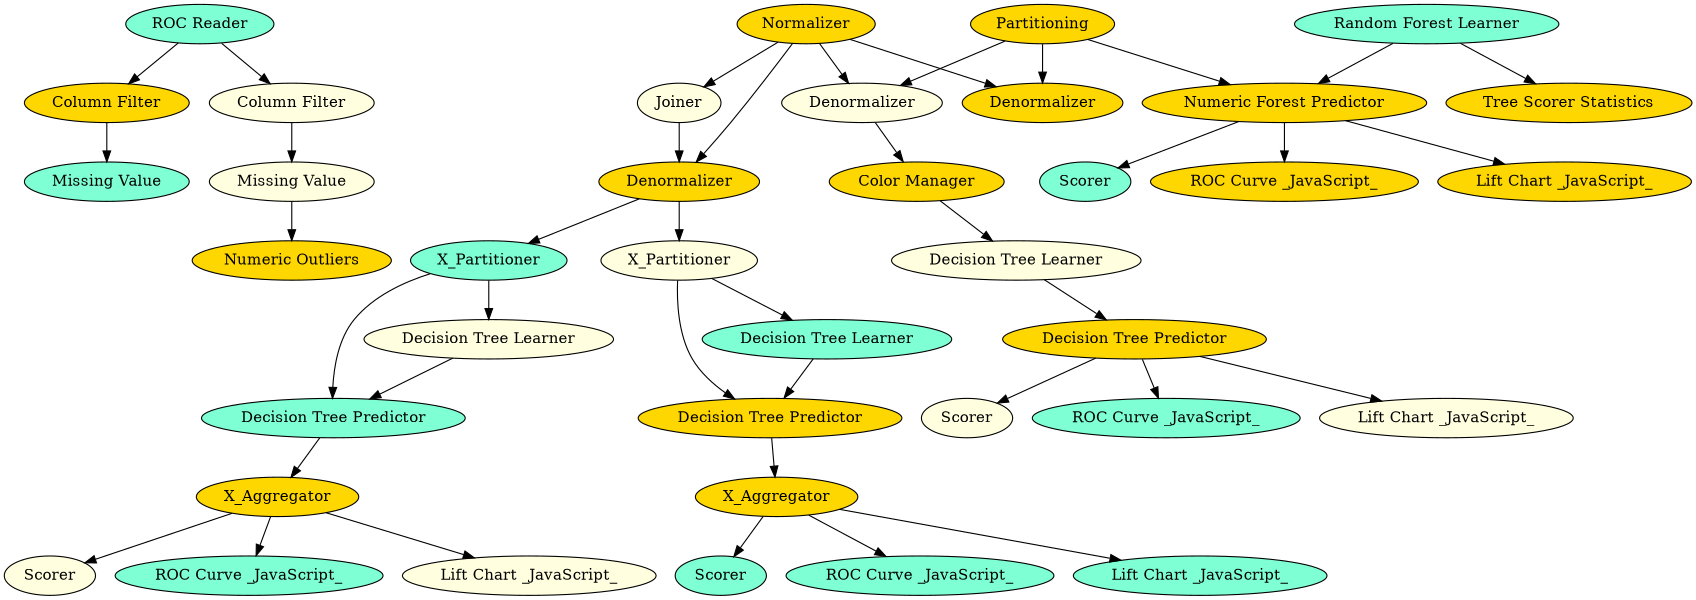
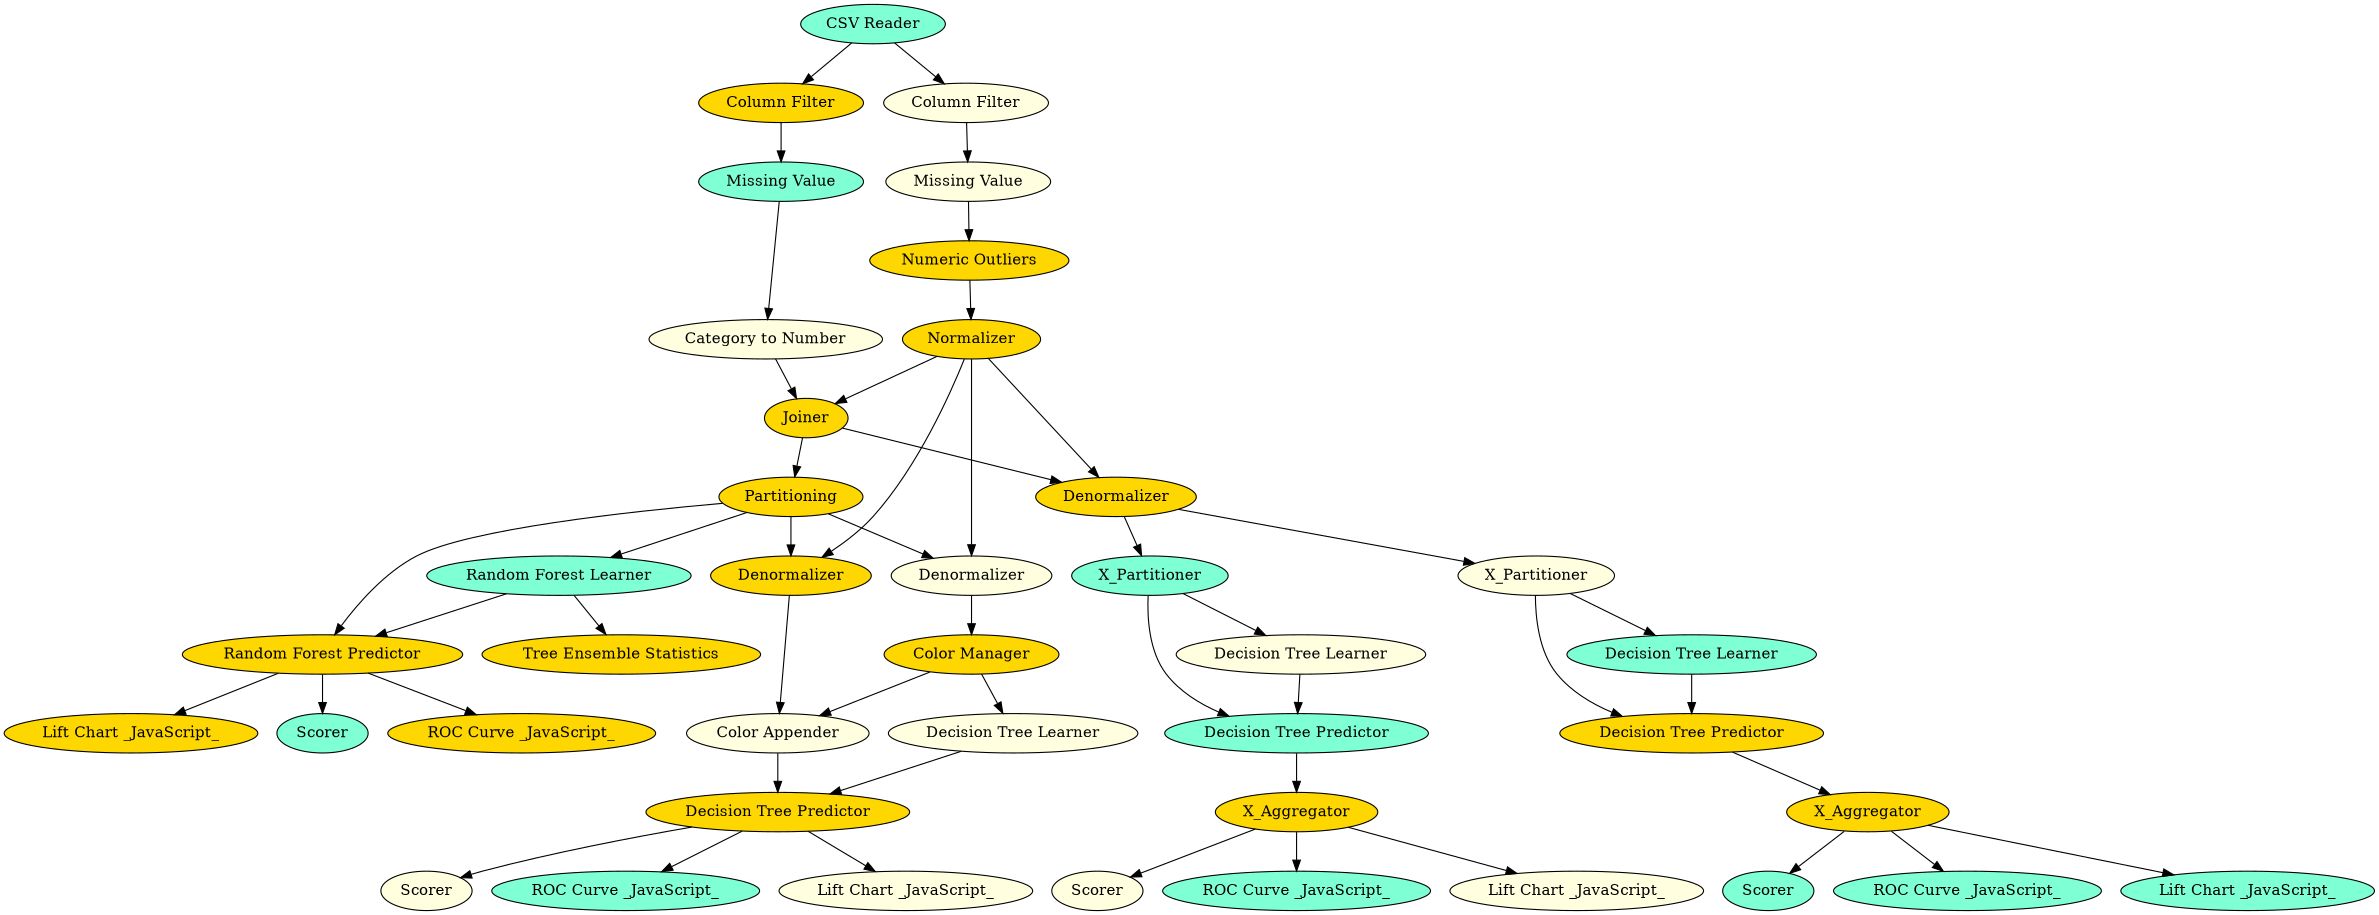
node "ROC Reader": label "ROC Reader" -> "CSV Reader"
node "Joiner": fillcolor lightyellow -> gold
node "Numeric Forest Predictor": label "Numeric Forest Predictor" -> "Random Forest Predictor"
node "Tree Scorer Statistics": label "Tree Scorer Statistics" -> "Tree Ensemble Statistics"
edge "Numeric Outliers" -> "Normalizer": added
node "Category to Number": added
edge "Joiner" -> "Partitioning": added
edge "Partitioning" -> "Random Forest Learner": added
node "Color Appender": added
